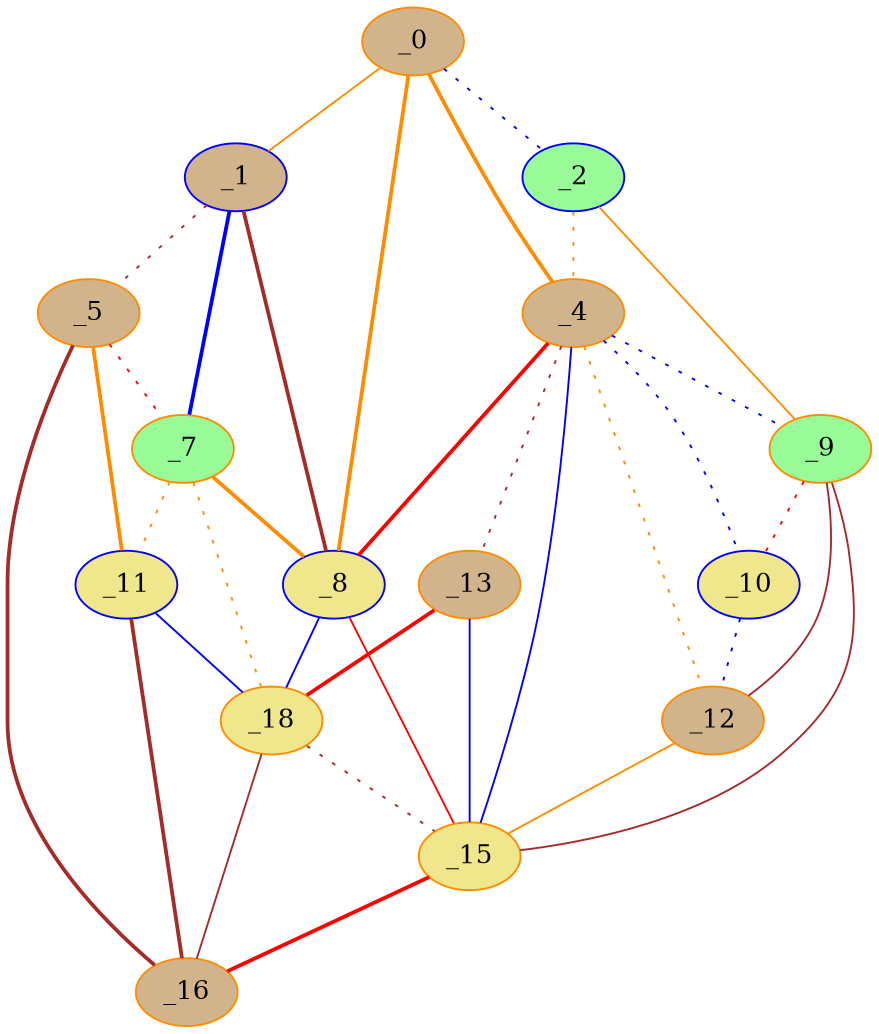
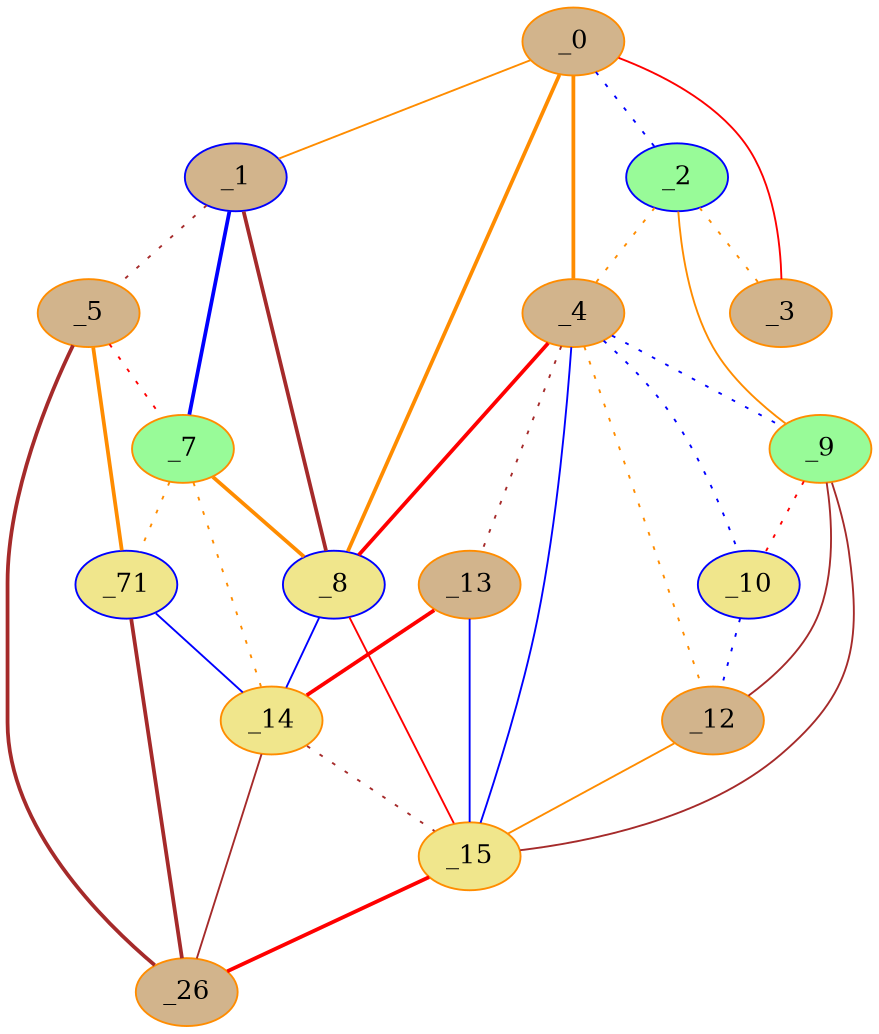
node "_3": added
node "_11": label "_11" -> "_71"
node "_18": label "_18" -> "_14"
node "_16": label "_16" -> "_26"
